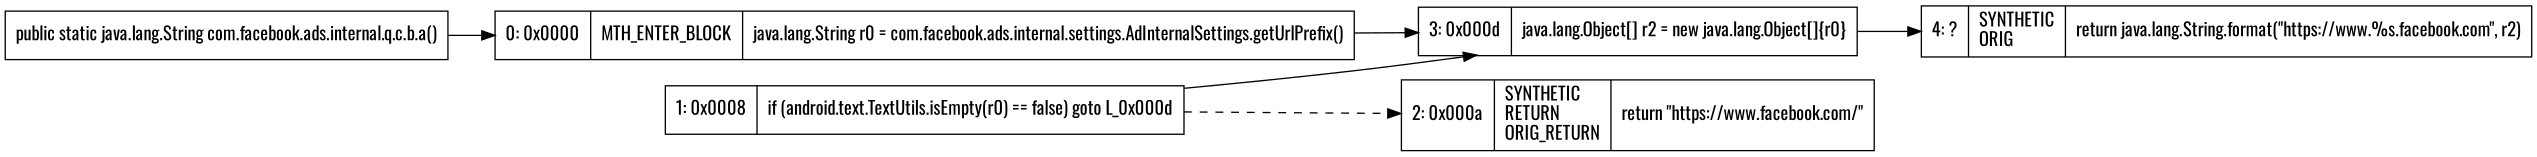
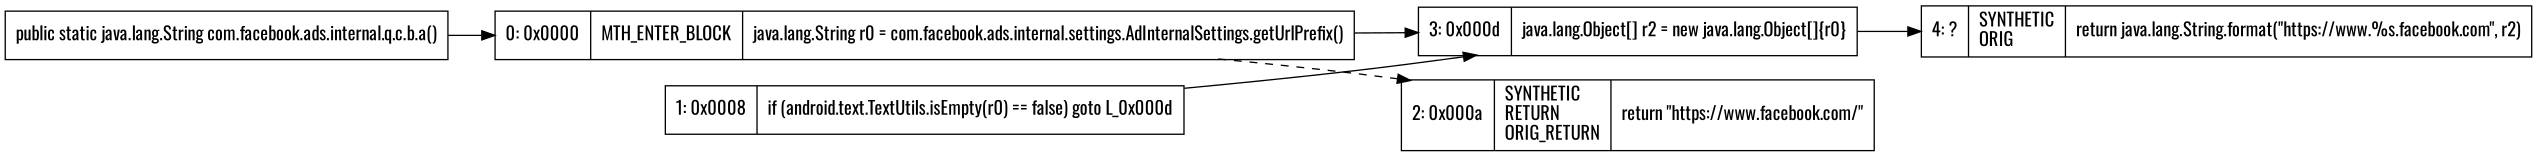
edge "1: 0x0008" -> "2: 0x000a": now "0: 0x0000" -> "2: 0x000a"
